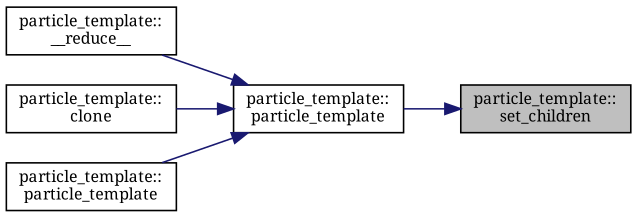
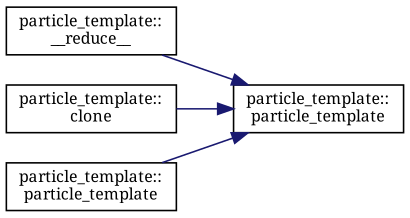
node "particle_template:: set_children": removed
